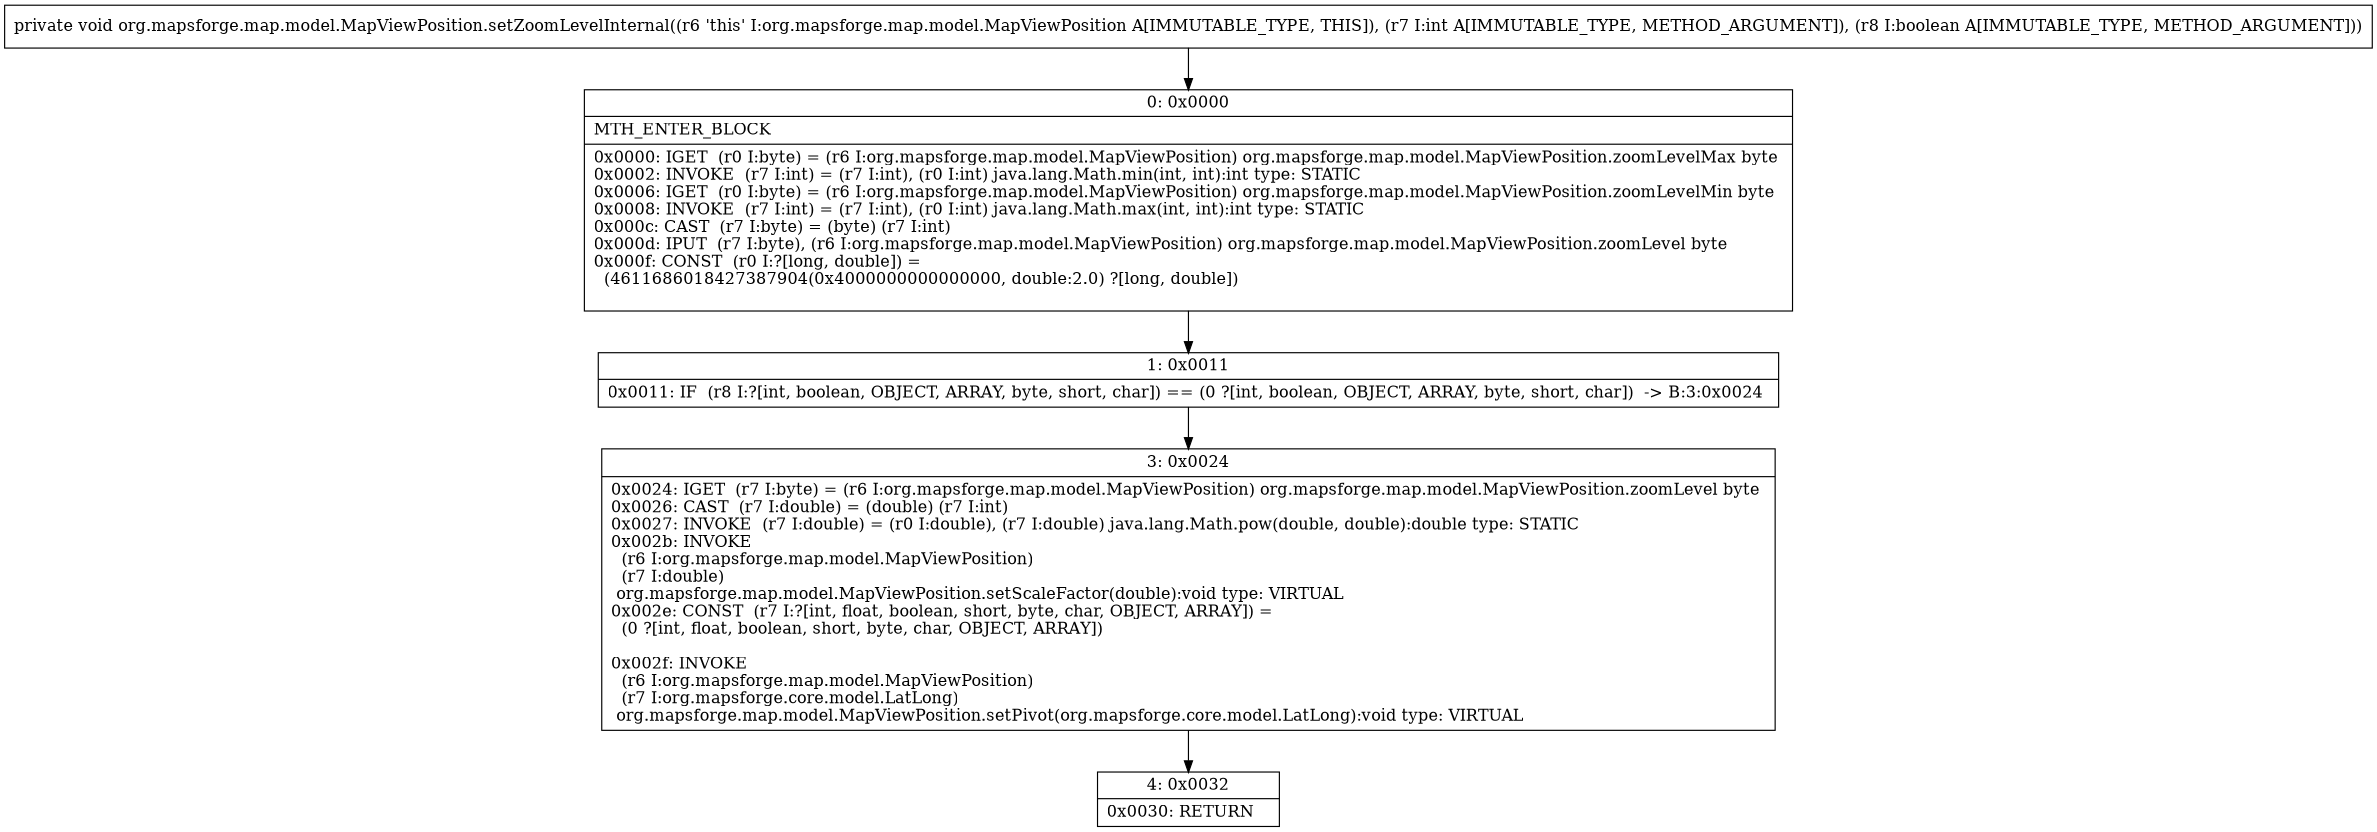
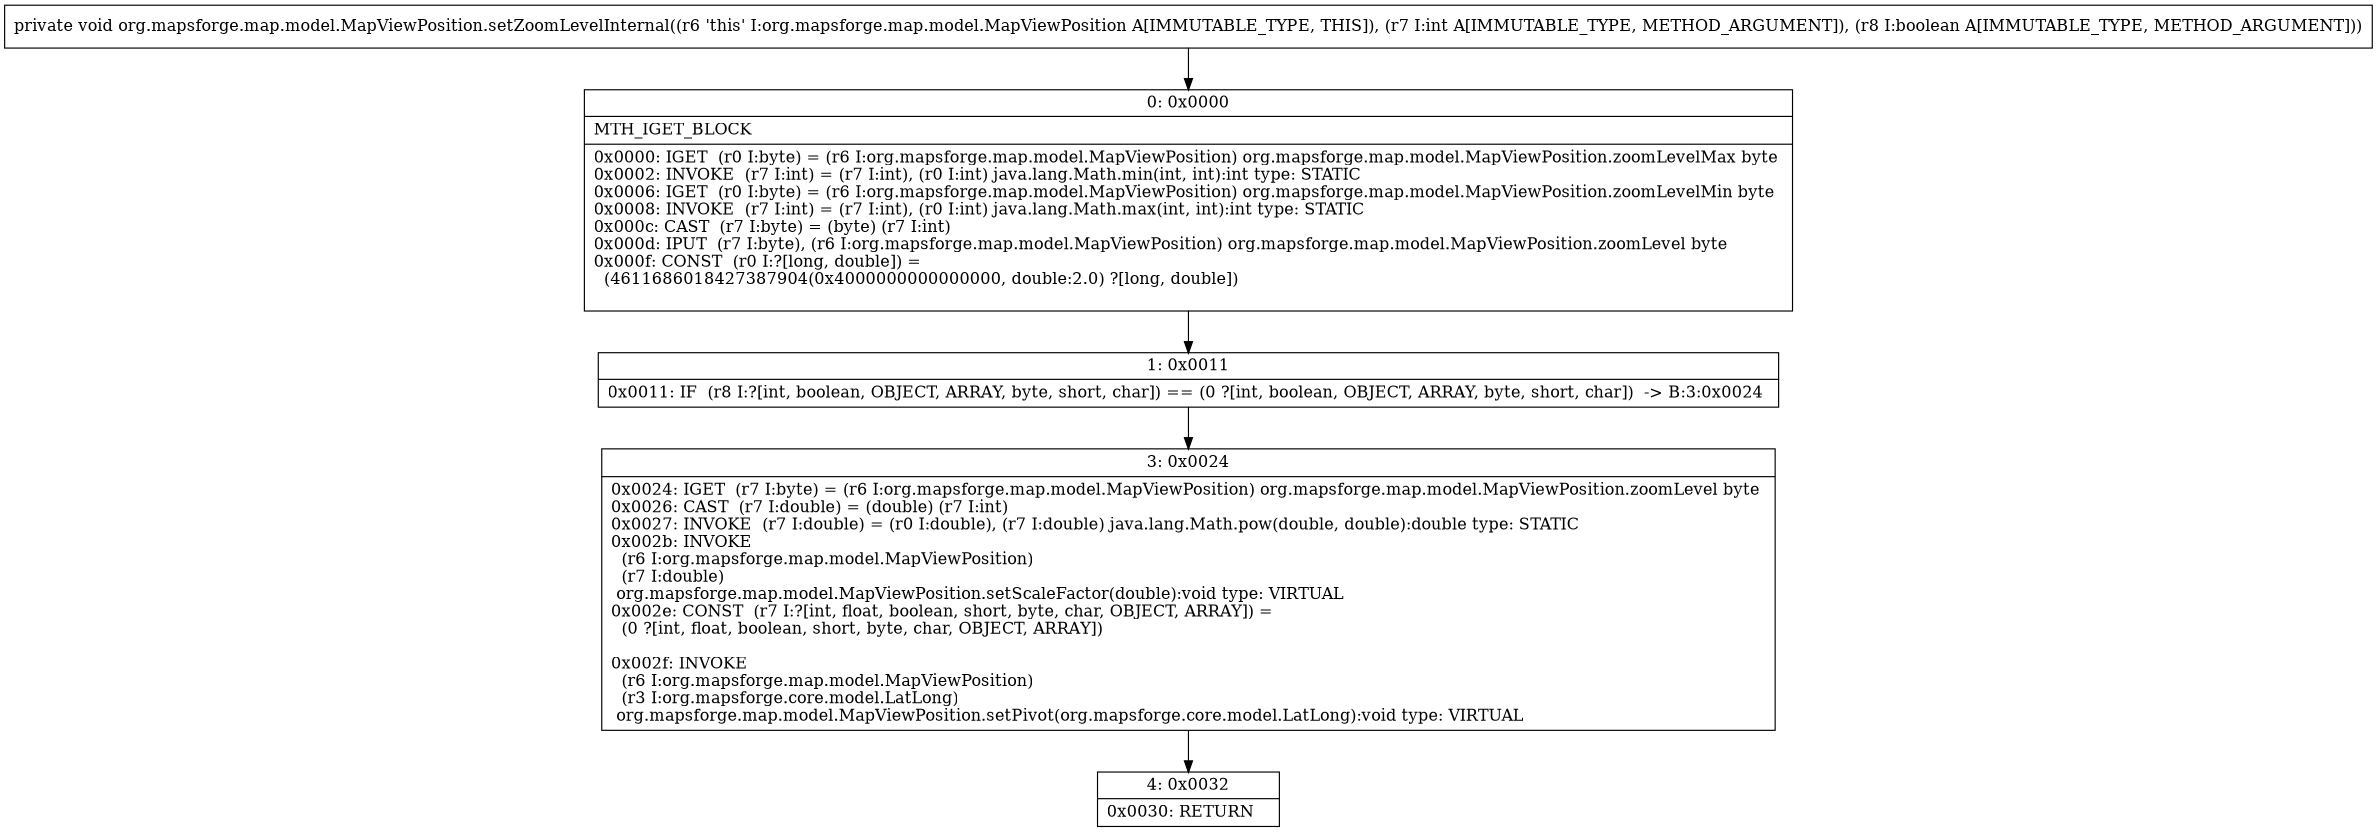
node "0: 0x0000": text "MTH_ENTER_BLOCK" -> "MTH_IGET_BLOCK"
node "3: 0x0024": text "(r7 I:org.mapsforge.core.model.LatLong)" -> "(r3 I:org.mapsforge.core.model.LatLong)"
